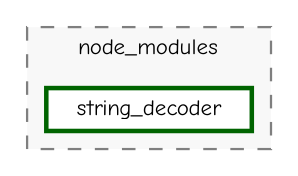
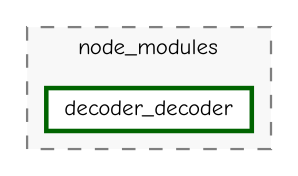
node "string_decoder": label "string_decoder" -> "decoder_decoder"
